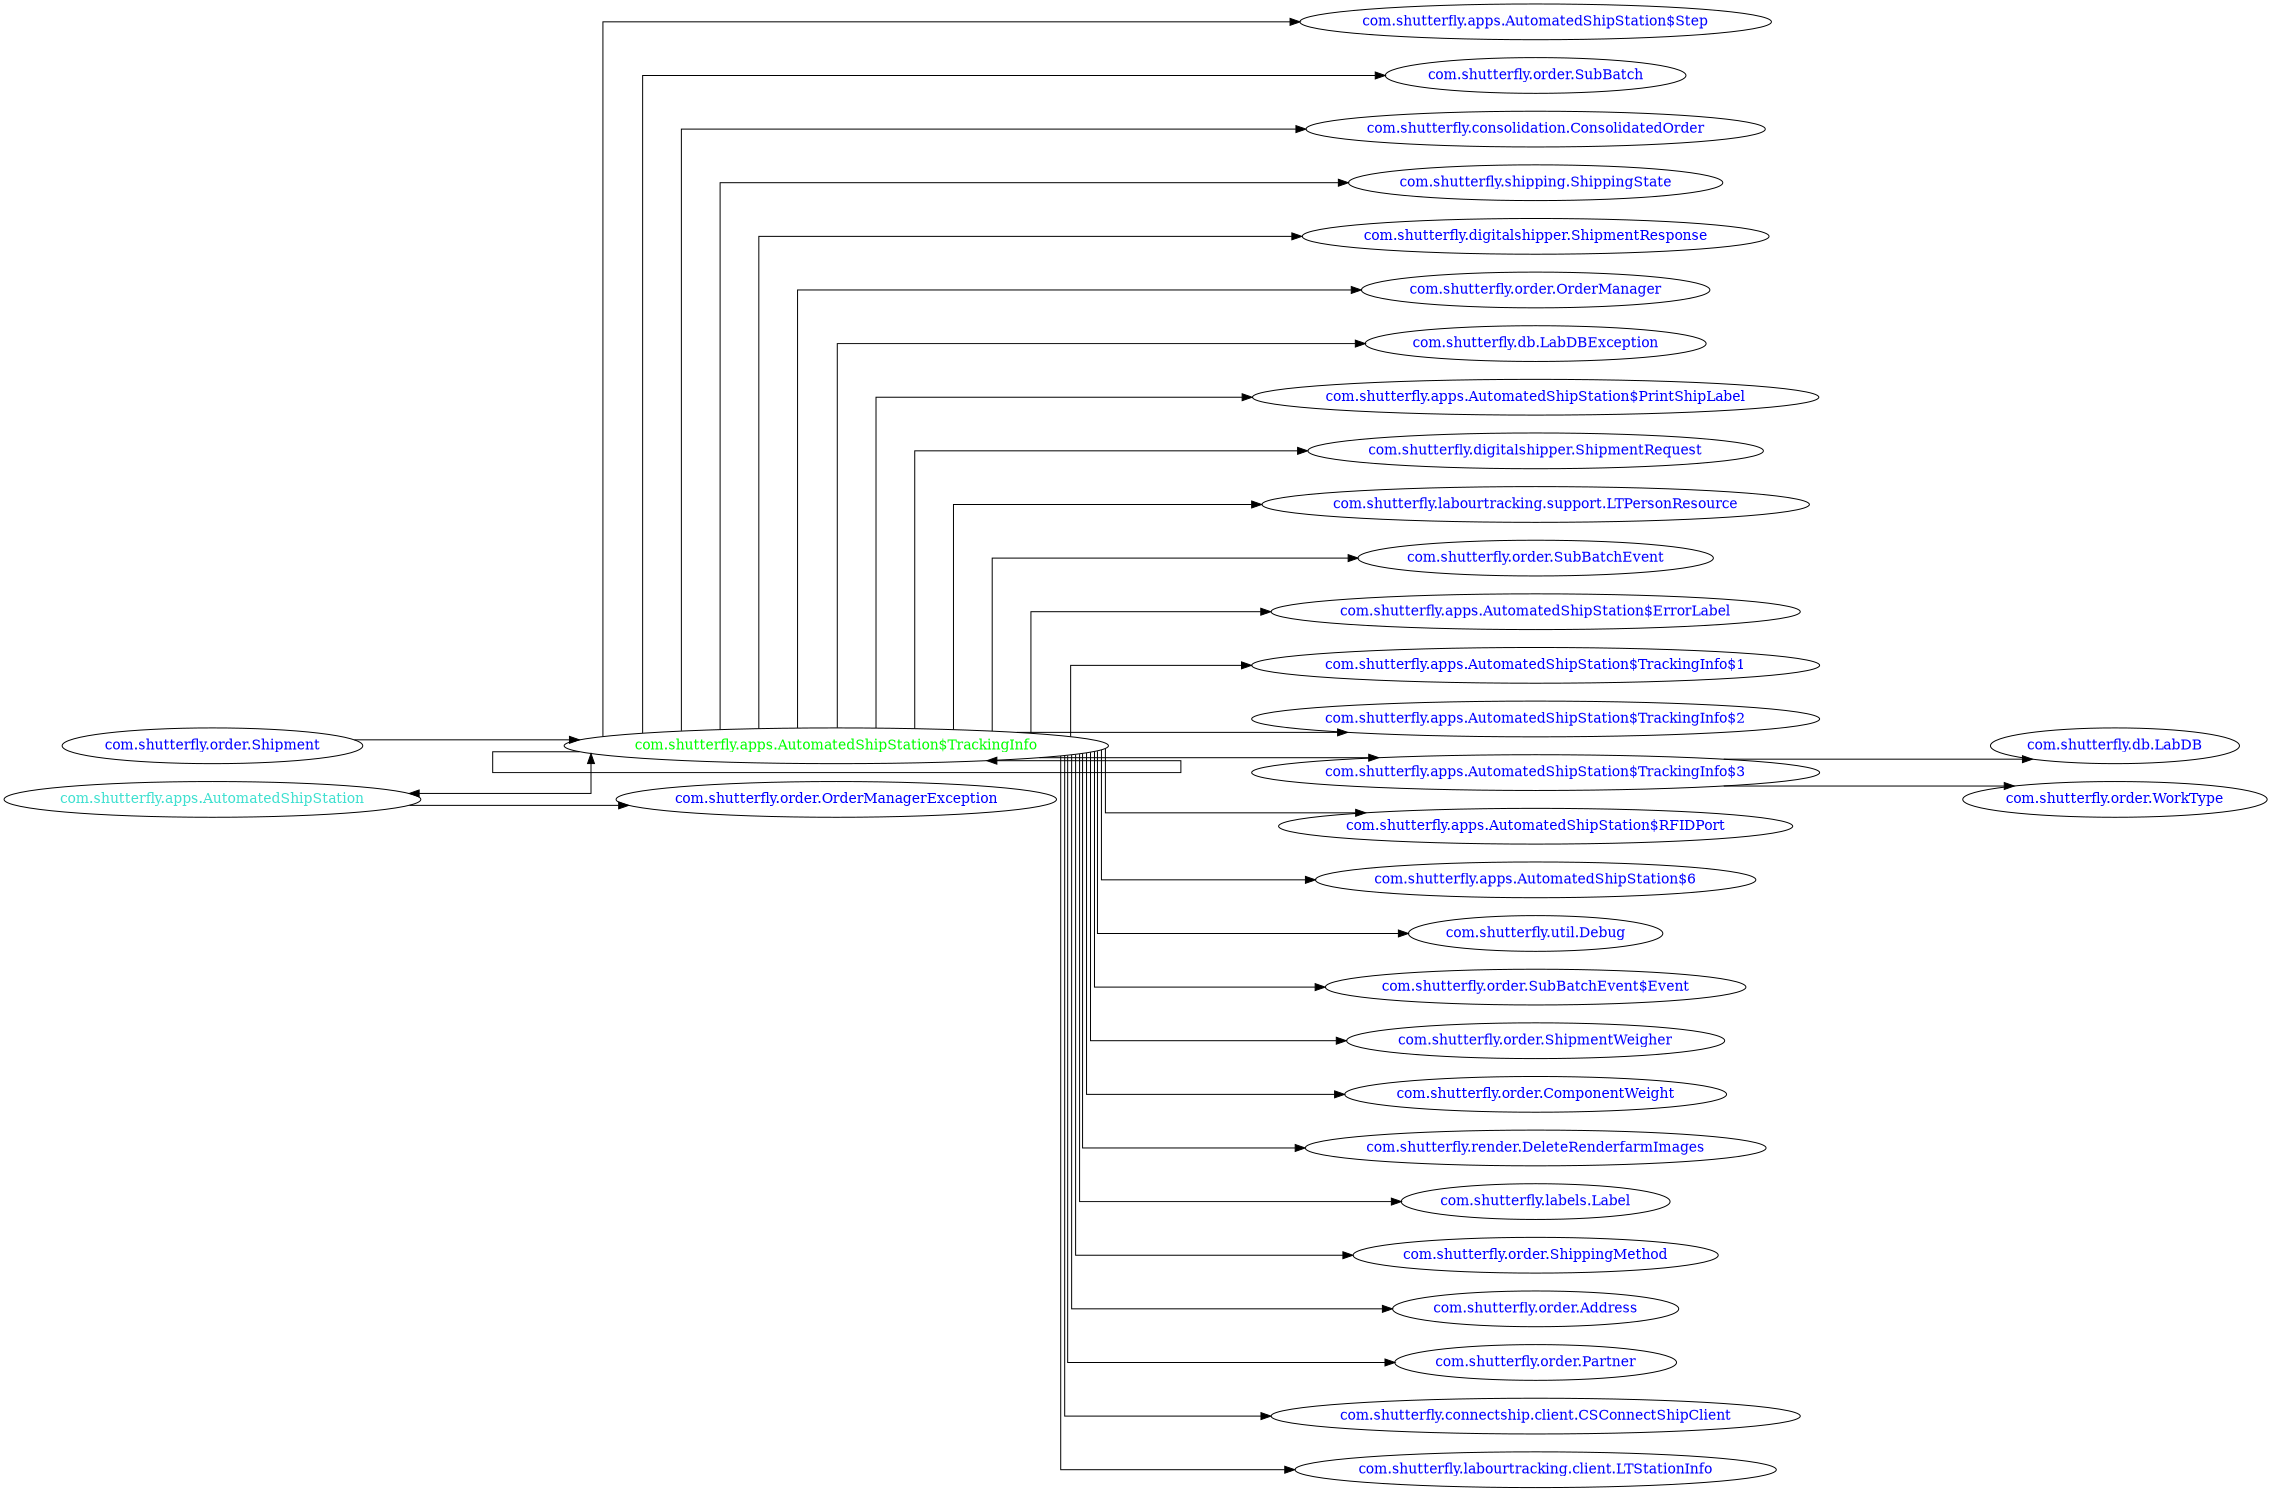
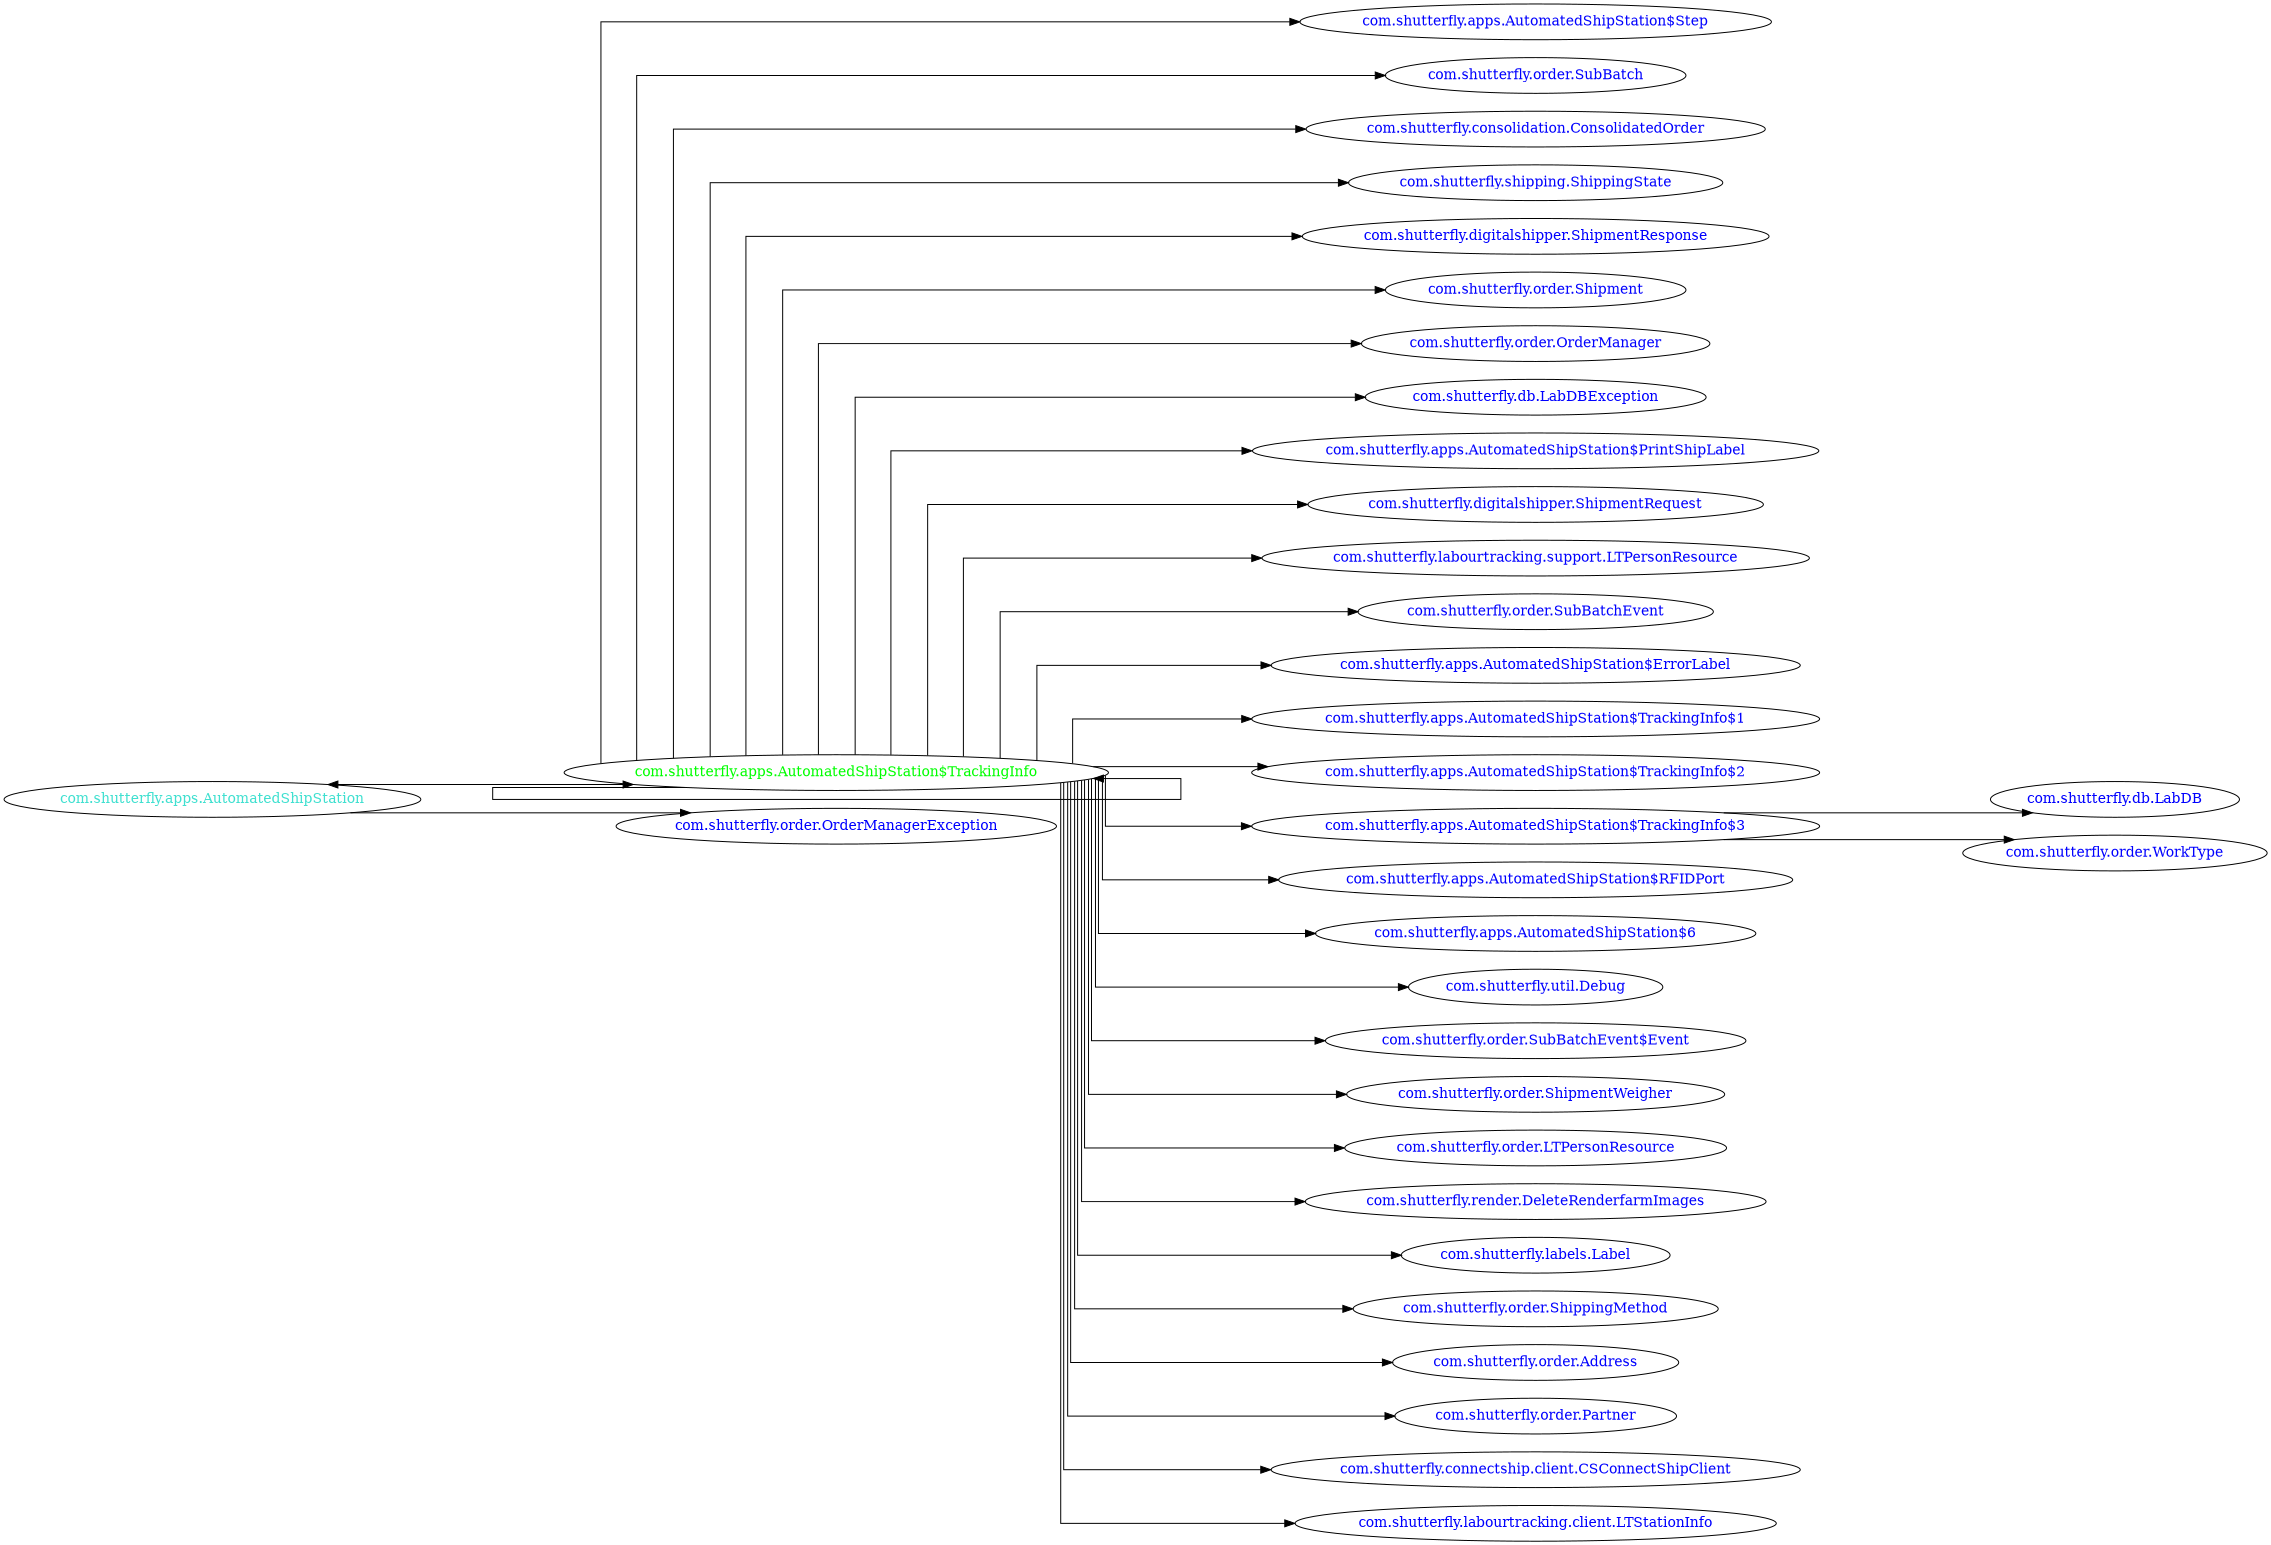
edge "com.shutterfly.order.Shipment" -> "com.shutterfly.apps.AutomatedShipStation$TrackingInfo": reversed
node "com.shutterfly.order.ComponentWeight": label "com.shutterfly.order.ComponentWeight" -> "com.shutterfly.order.LTPersonResource"
